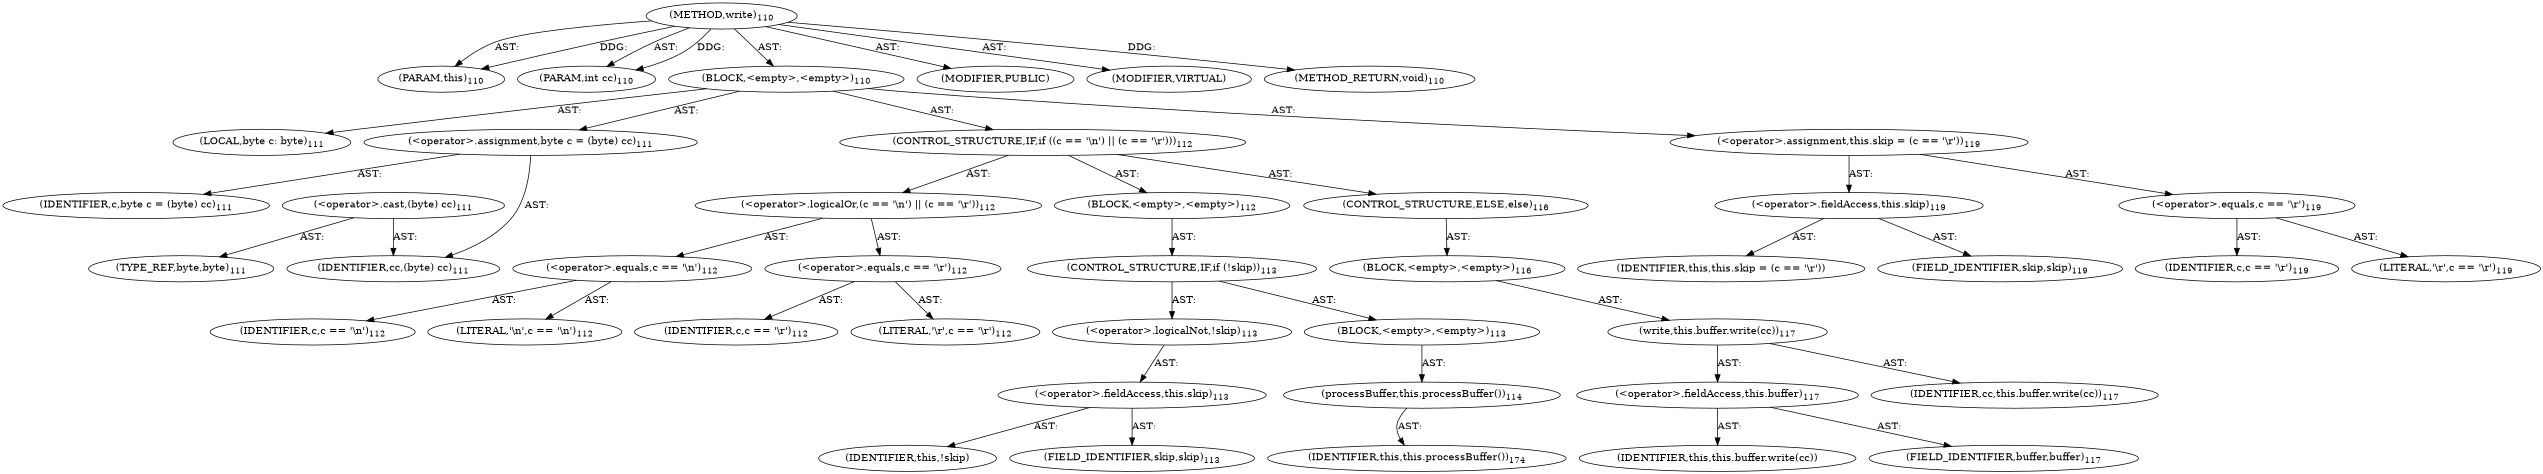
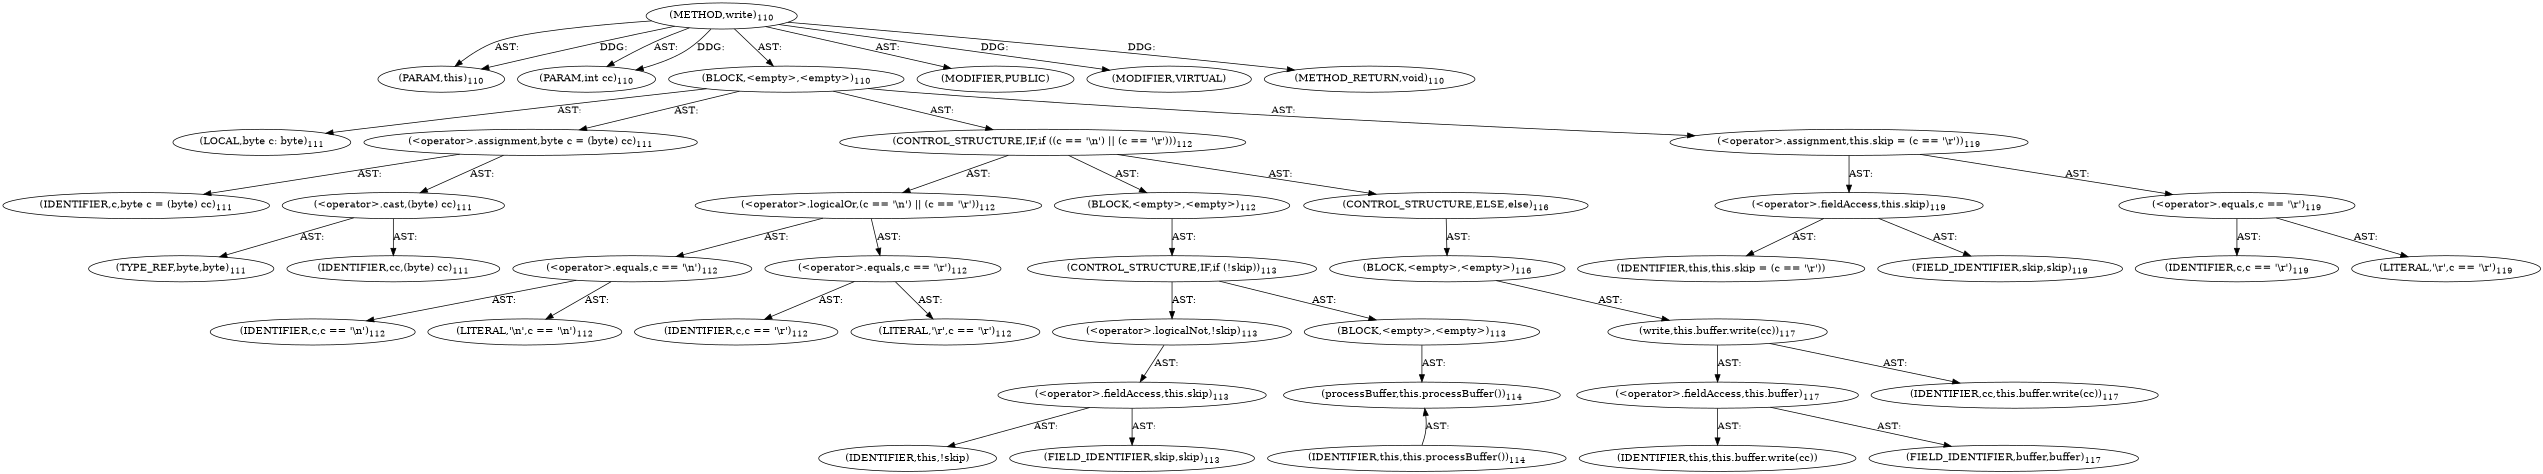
edge "(METHOD,write)" -> "(MODIFIER,VIRTUAL)": label "AST: " -> "DDG: "
edge "(<operator>.assignment,byte c = (byte) cc)" -> "(IDENTIFIER,cc,(byte) cc)": now "(<operator>.assignment,byte c = (byte) cc)" -> "(<operator>.cast,(byte) cc)"
edge "(processBuffer,this.processBuffer())" -> "(IDENTIFIER,this,this.processBuffer())": reversed
node "(IDENTIFIER,this,this.processBuffer())": text "174" -> "114"
